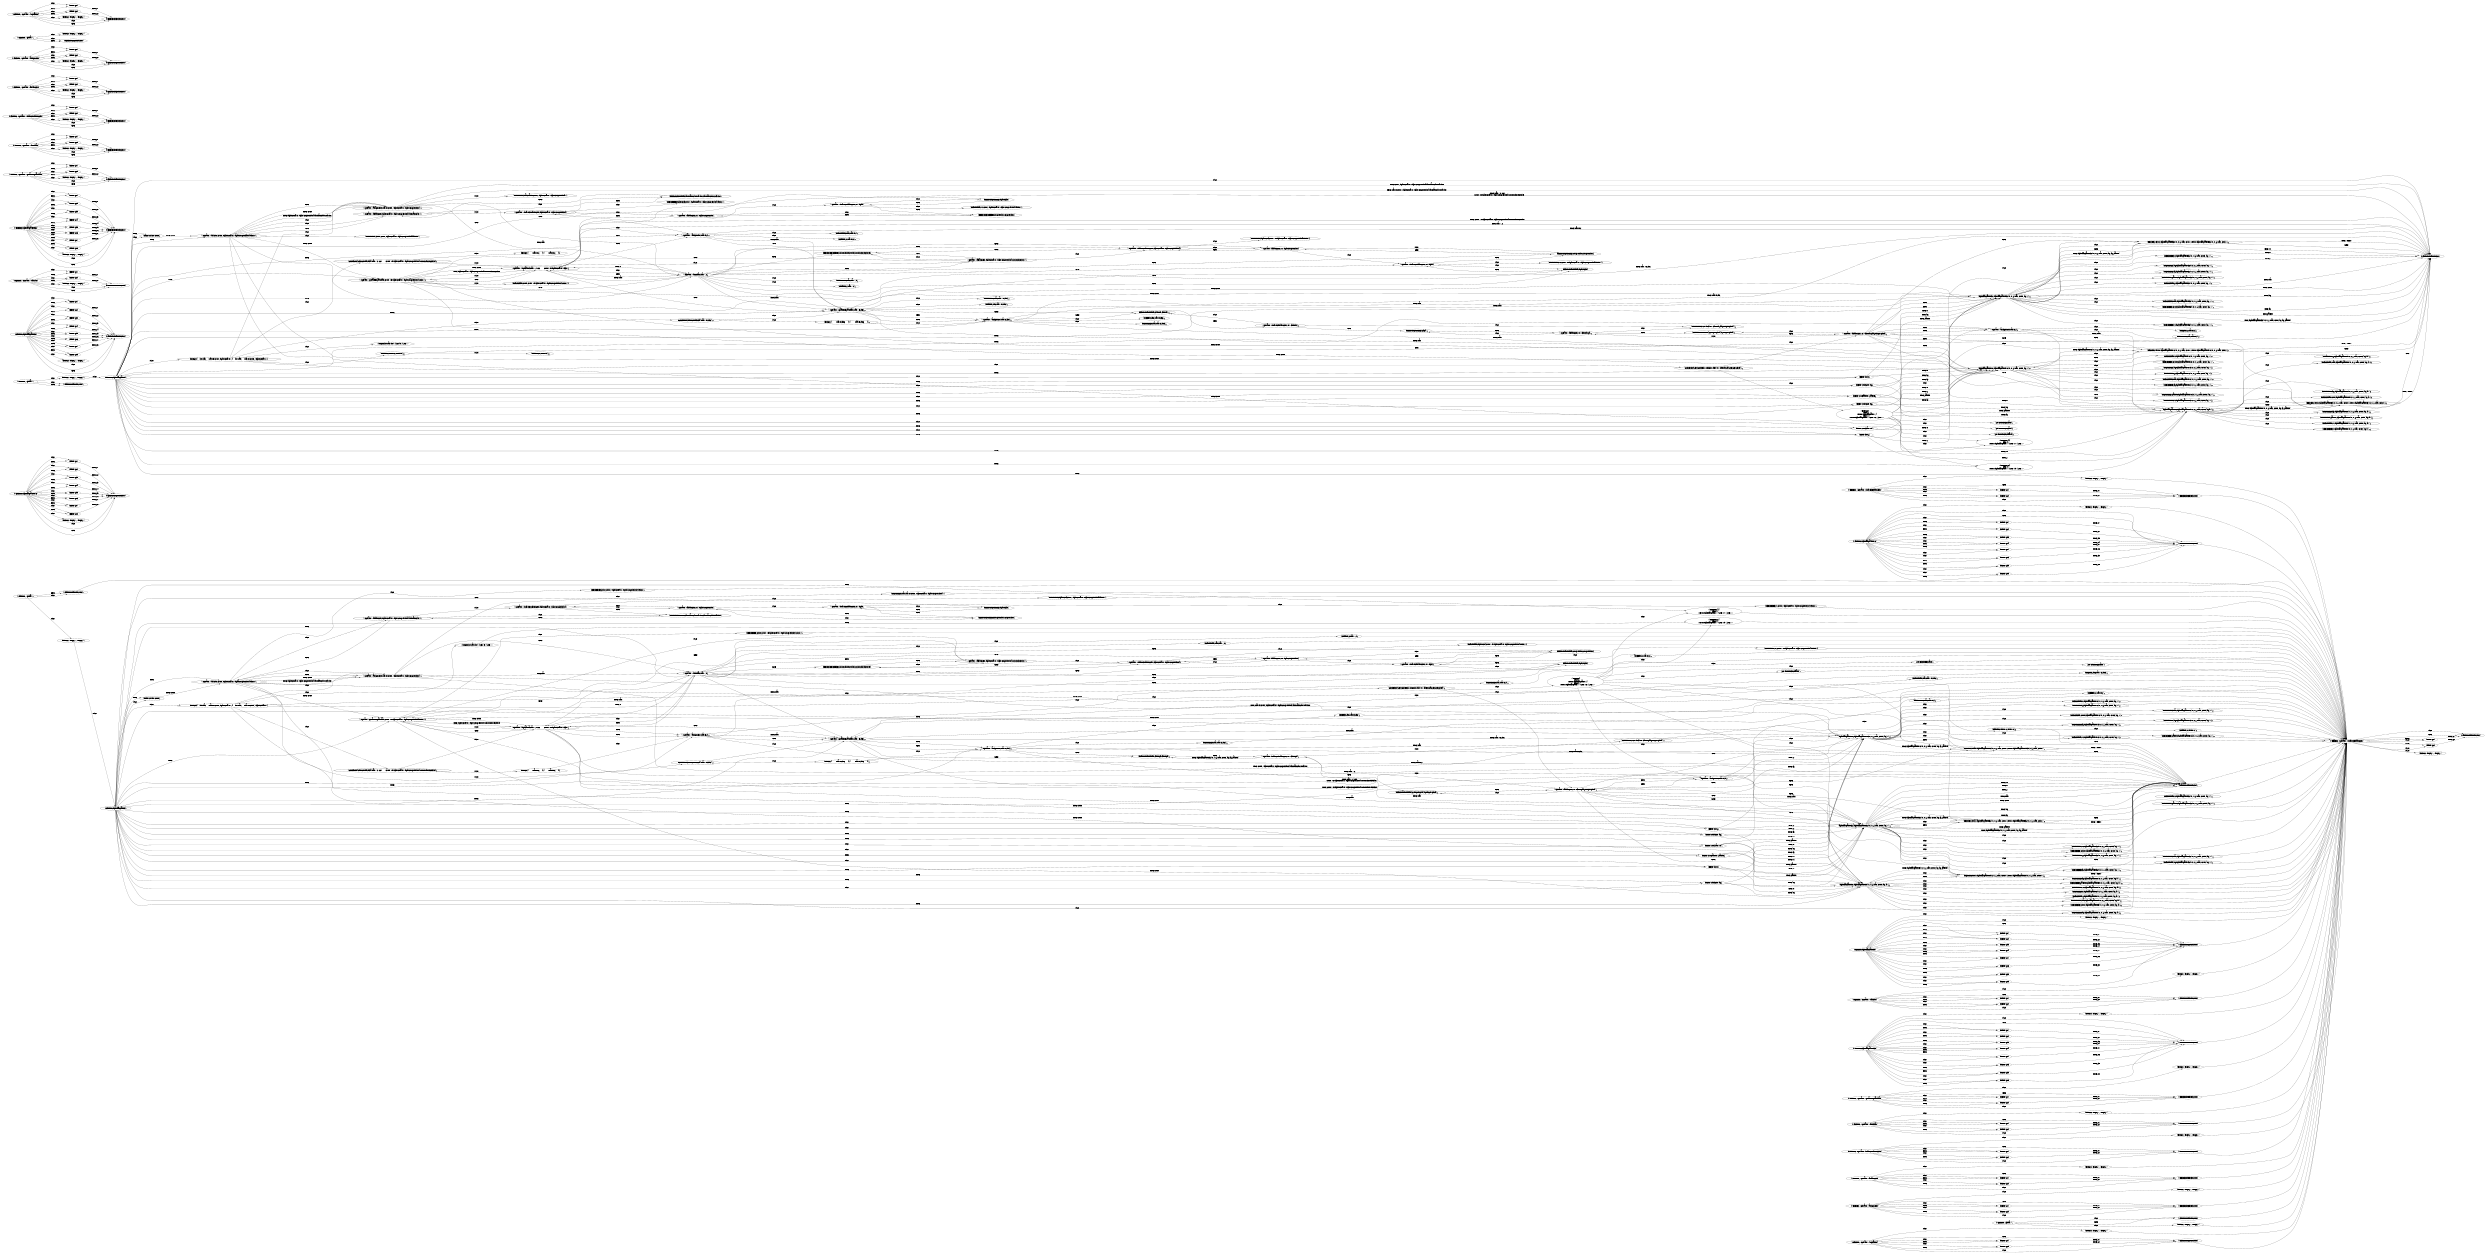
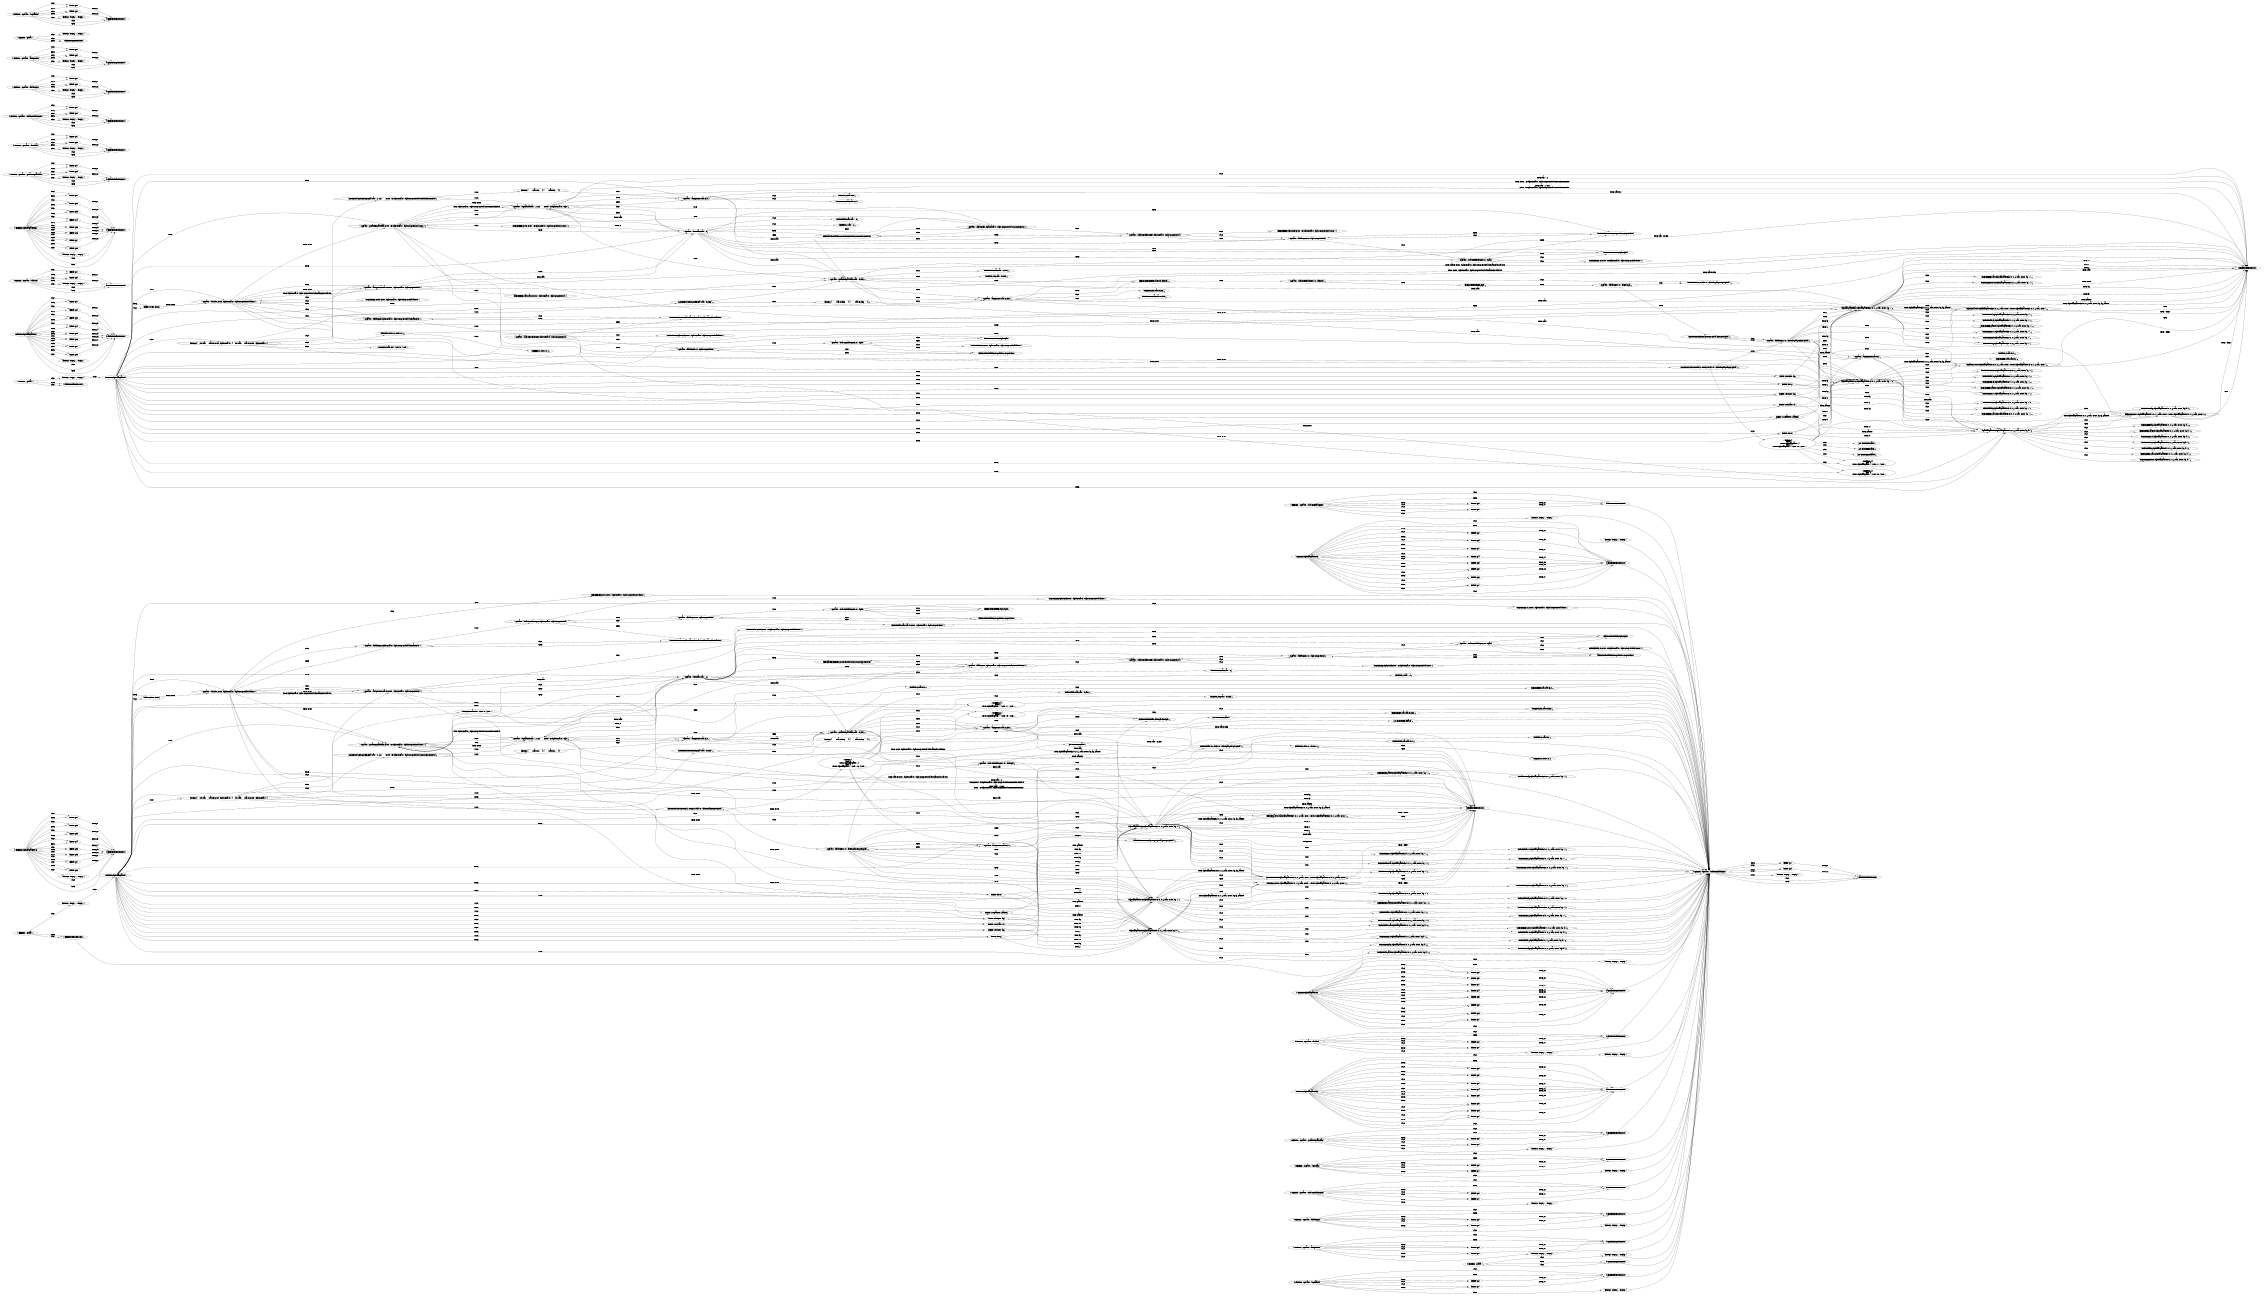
edge "(<operator>.indirectFieldAccess,vs->clientds)" -> "(FIELD_IDENTIFIER,clientds,clientds)": removed, label "AST:"
edge "(<operator>.fieldAccess,vs->clientds.pf)" -> "(FIELD_IDENTIFIER,pf,pf)": removed, label "AST:"
edge "(<operator>.fieldAccess,vs->clientds.pf.bytes_per_pixel)" -> "(<operator>.fieldAccess,vs->clientds.pf)": removed, label "AST:"
edge "(FIELD_IDENTIFIER,client_pf,client_pf)" -> "(<operator>.indirectFieldAccess,vs->client_pf)": removed, label "CFG:"
